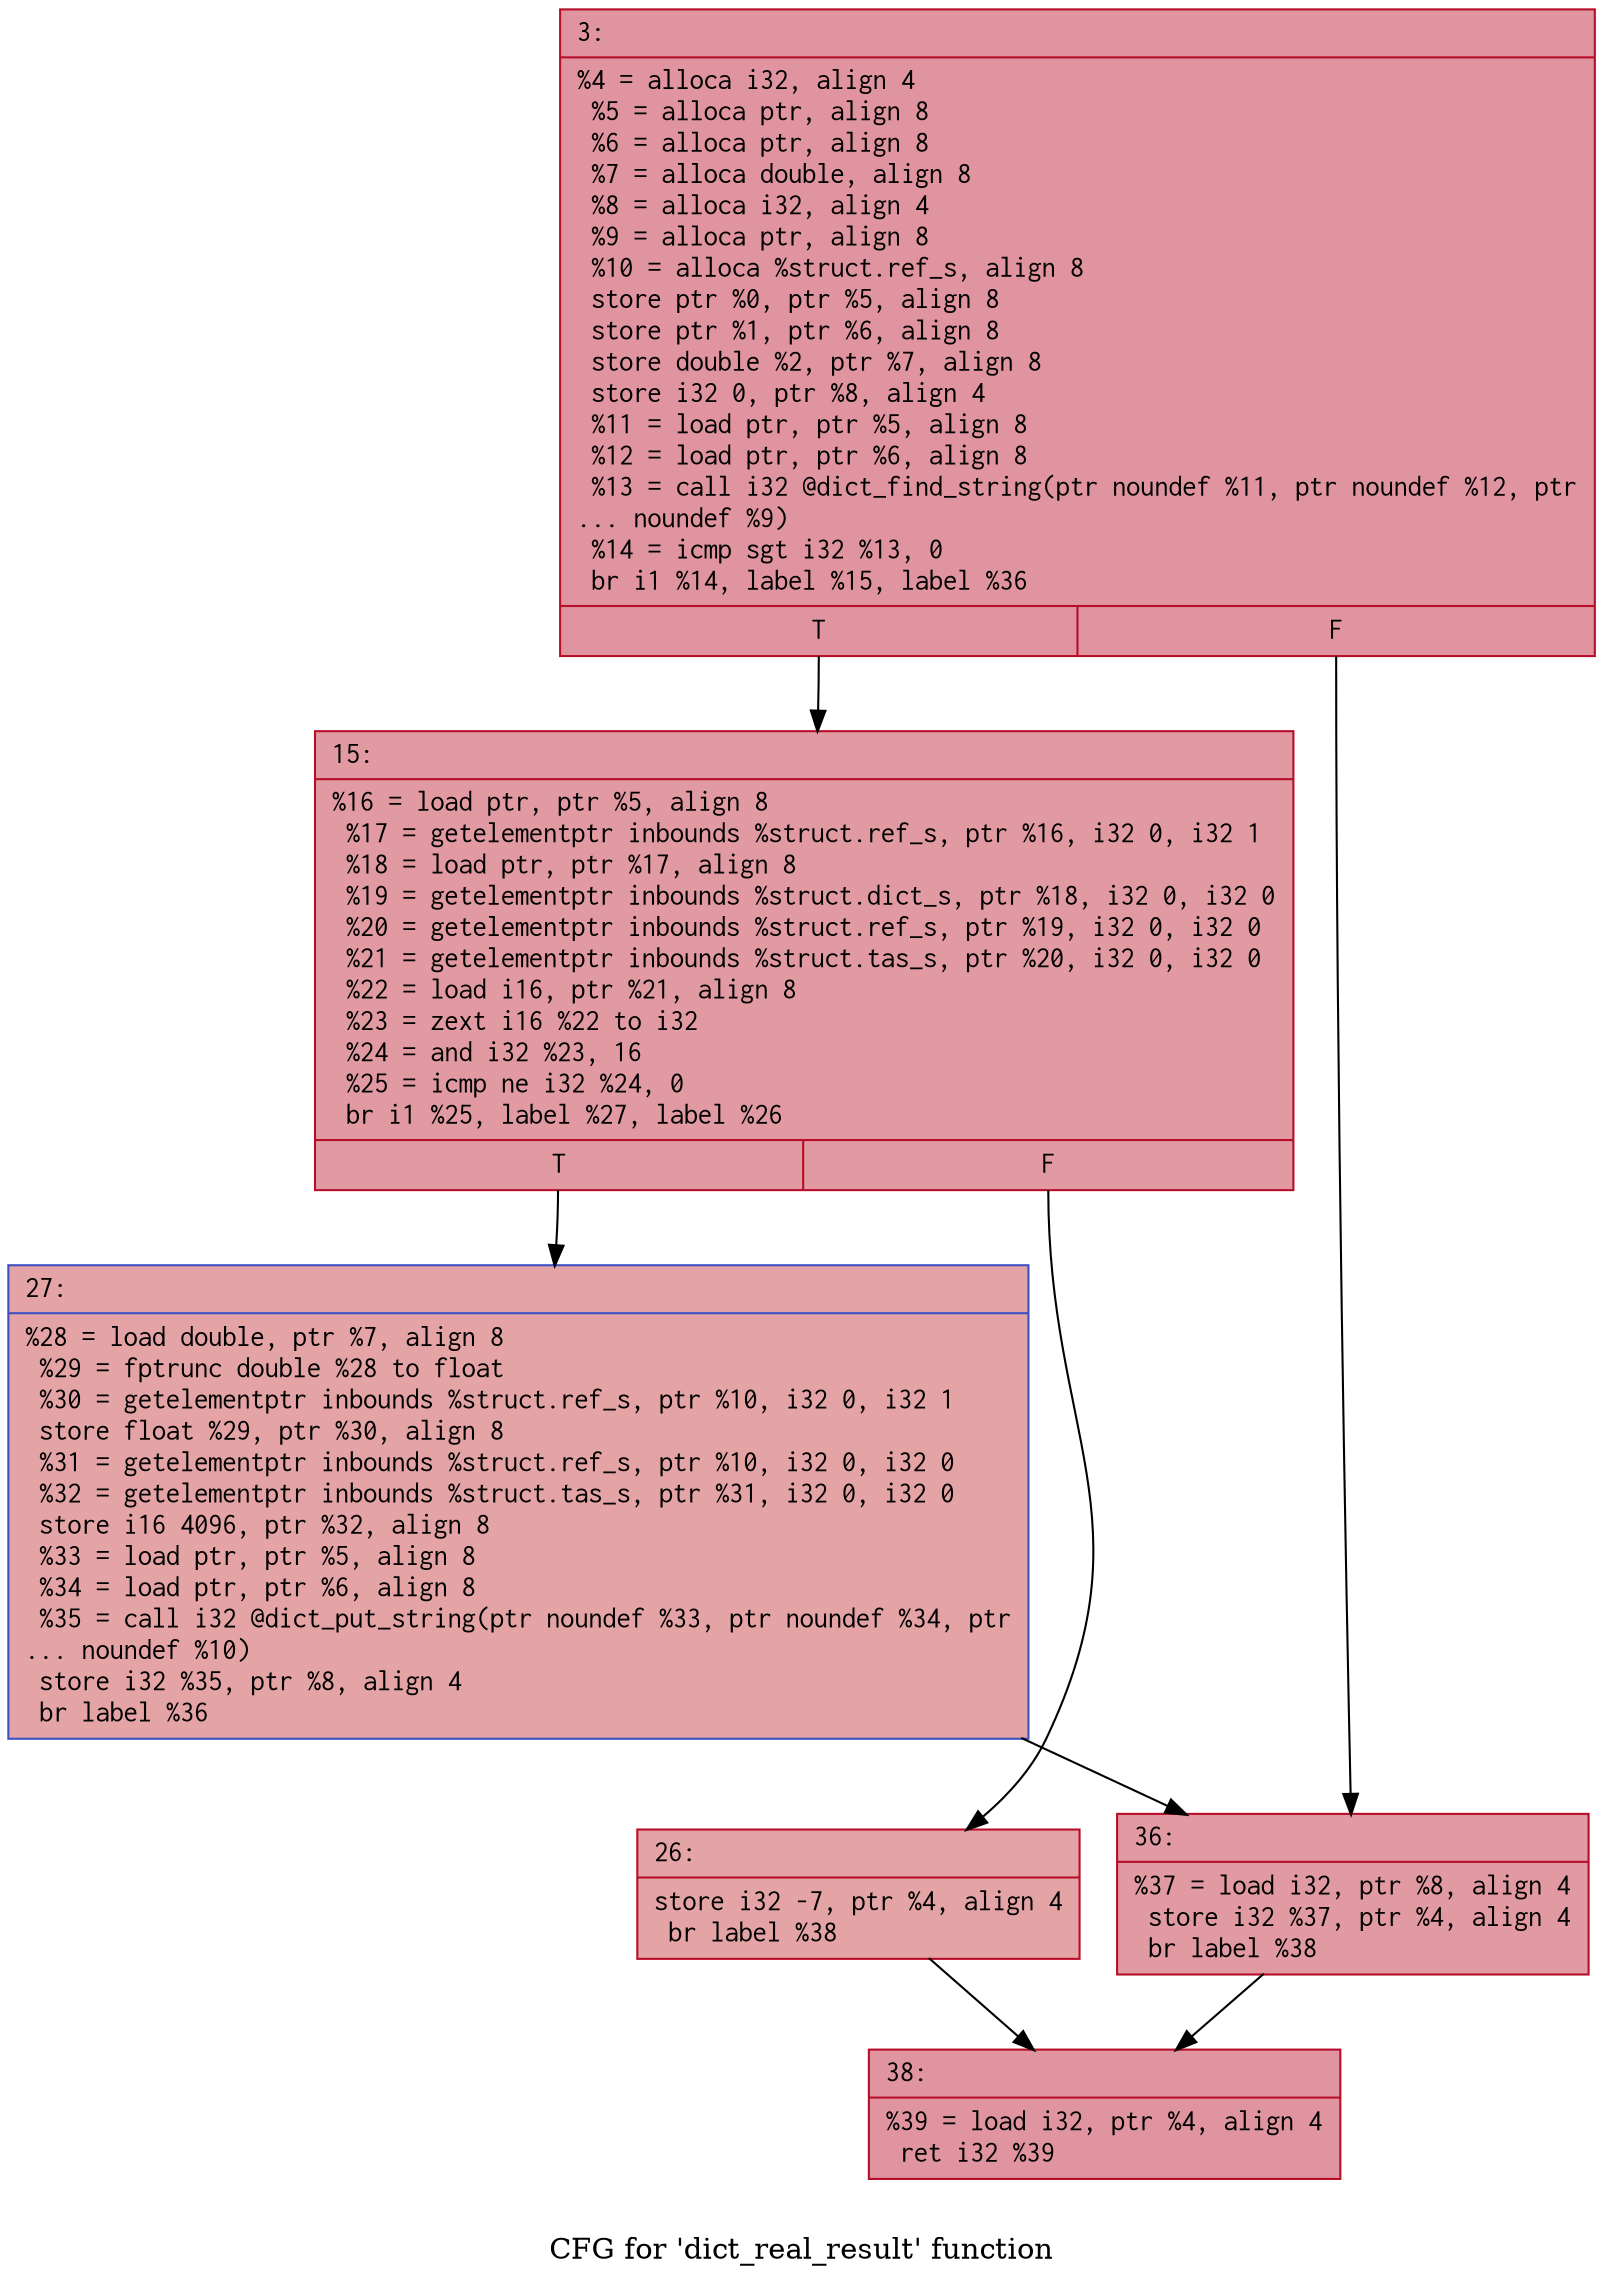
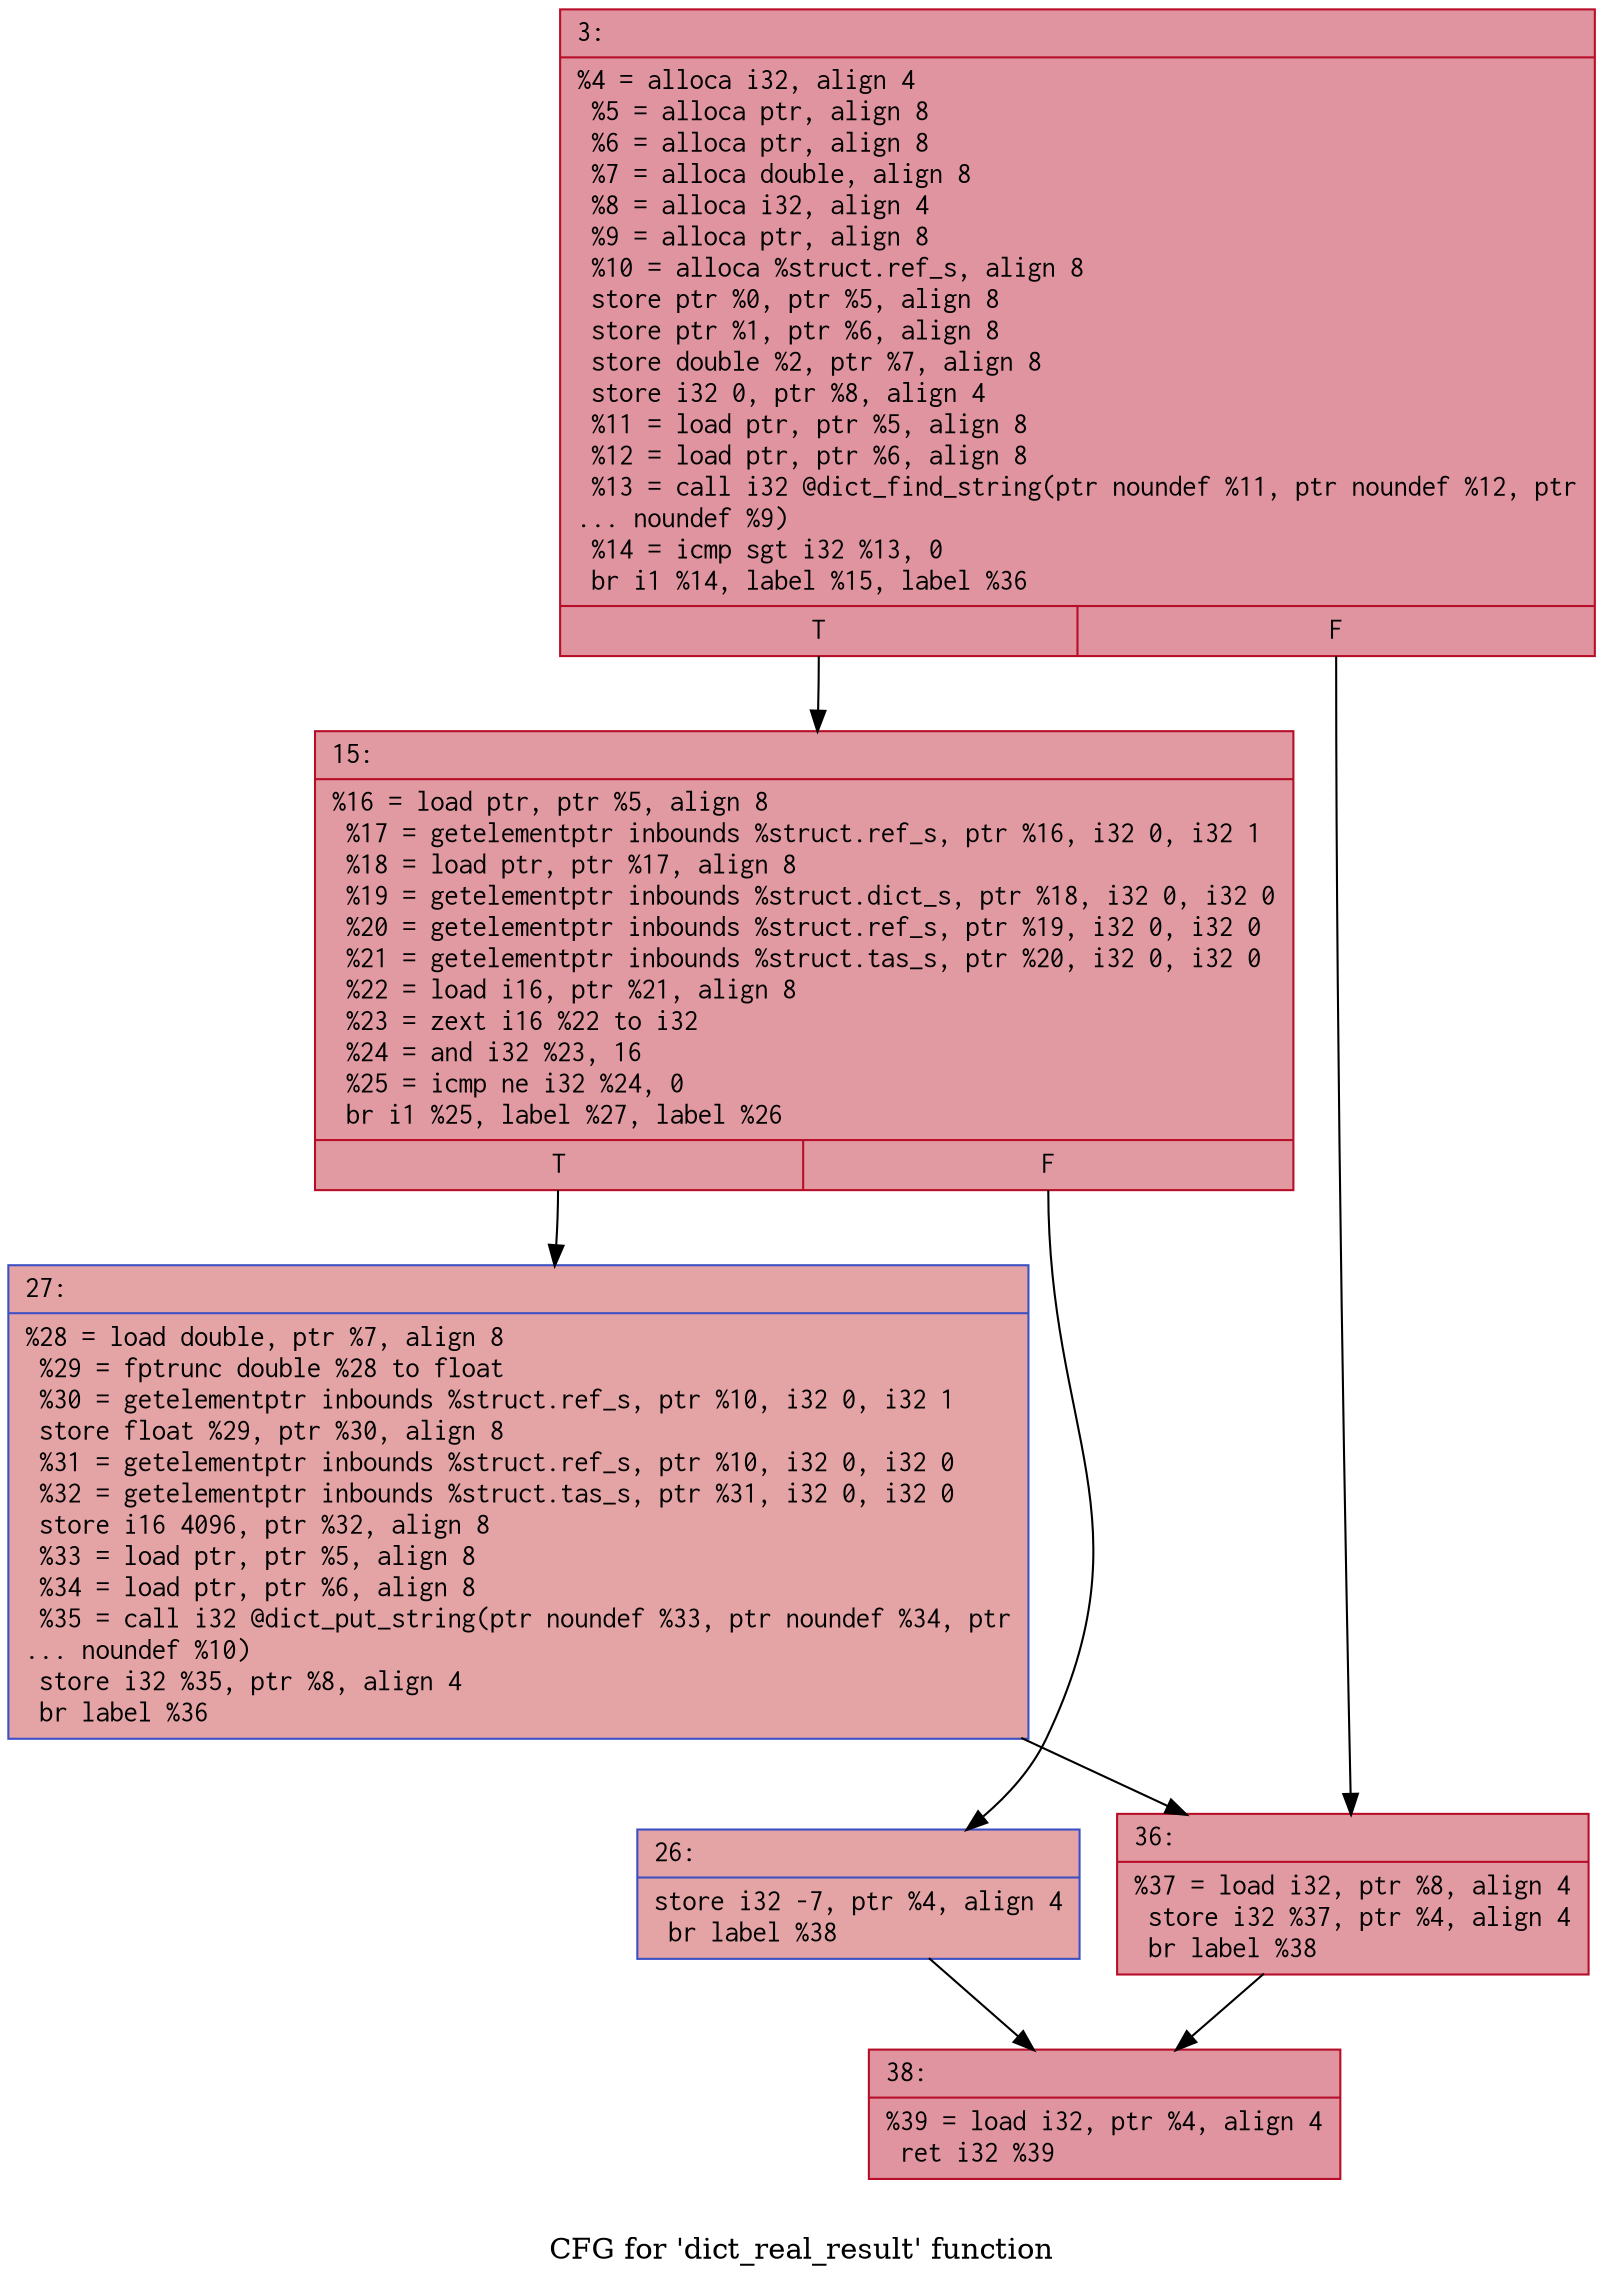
node "26:": color #b70d28ff -> #3d50c3ff
